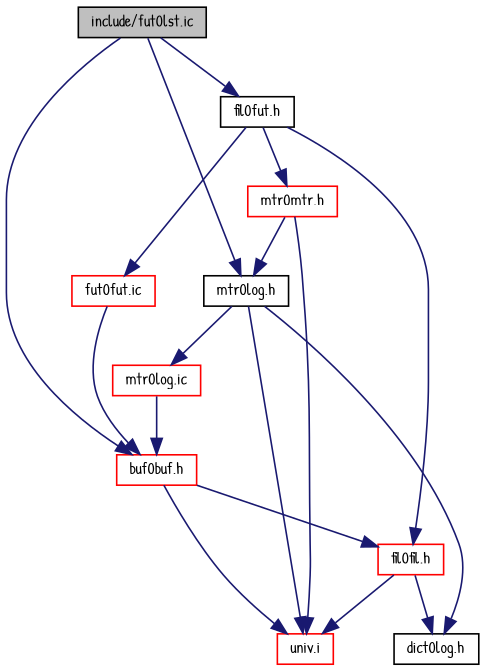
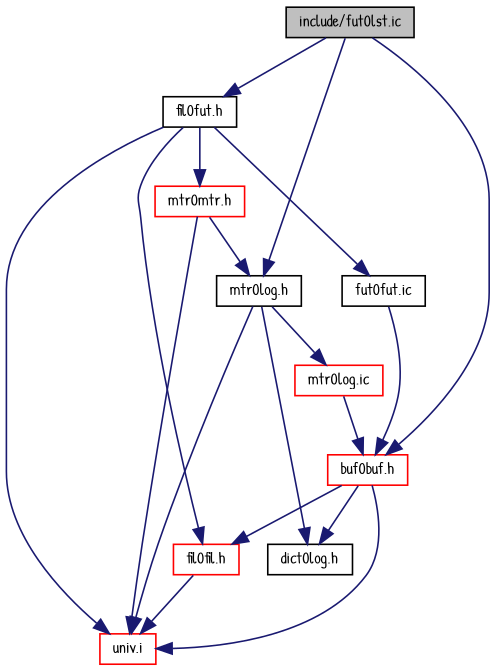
node "fut0fut.ic": color red -> black
edge "fil0fut.h" -> "univ.i": added
edge "fil0fil.h" -> "dict0log.h": now "buf0buf.h" -> "dict0log.h"
